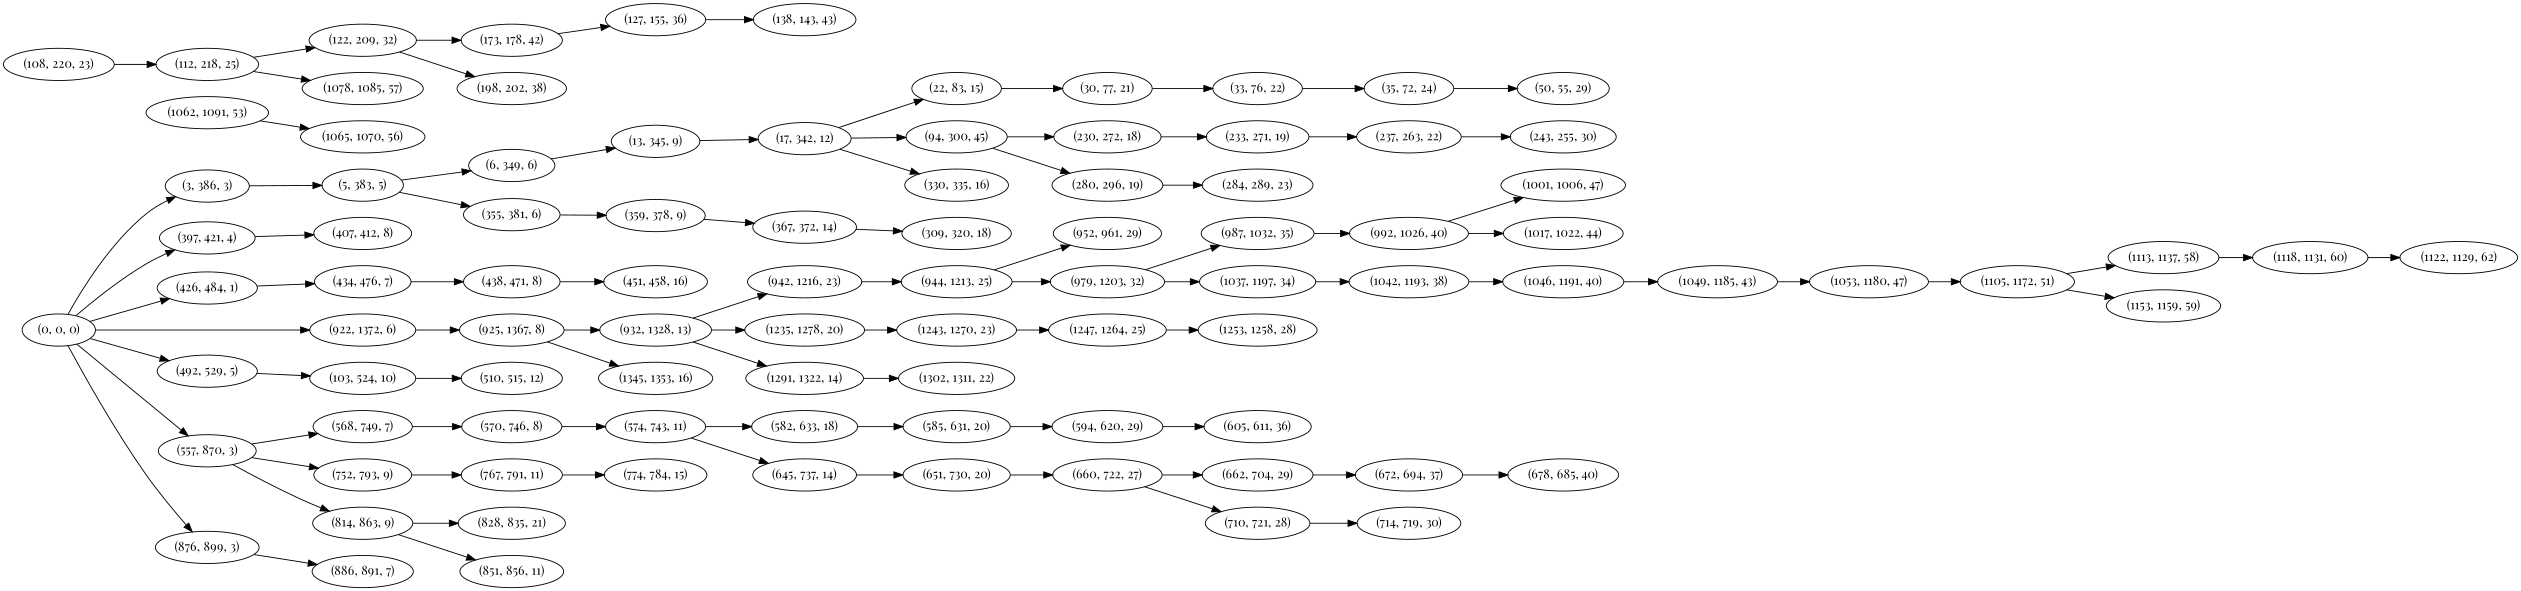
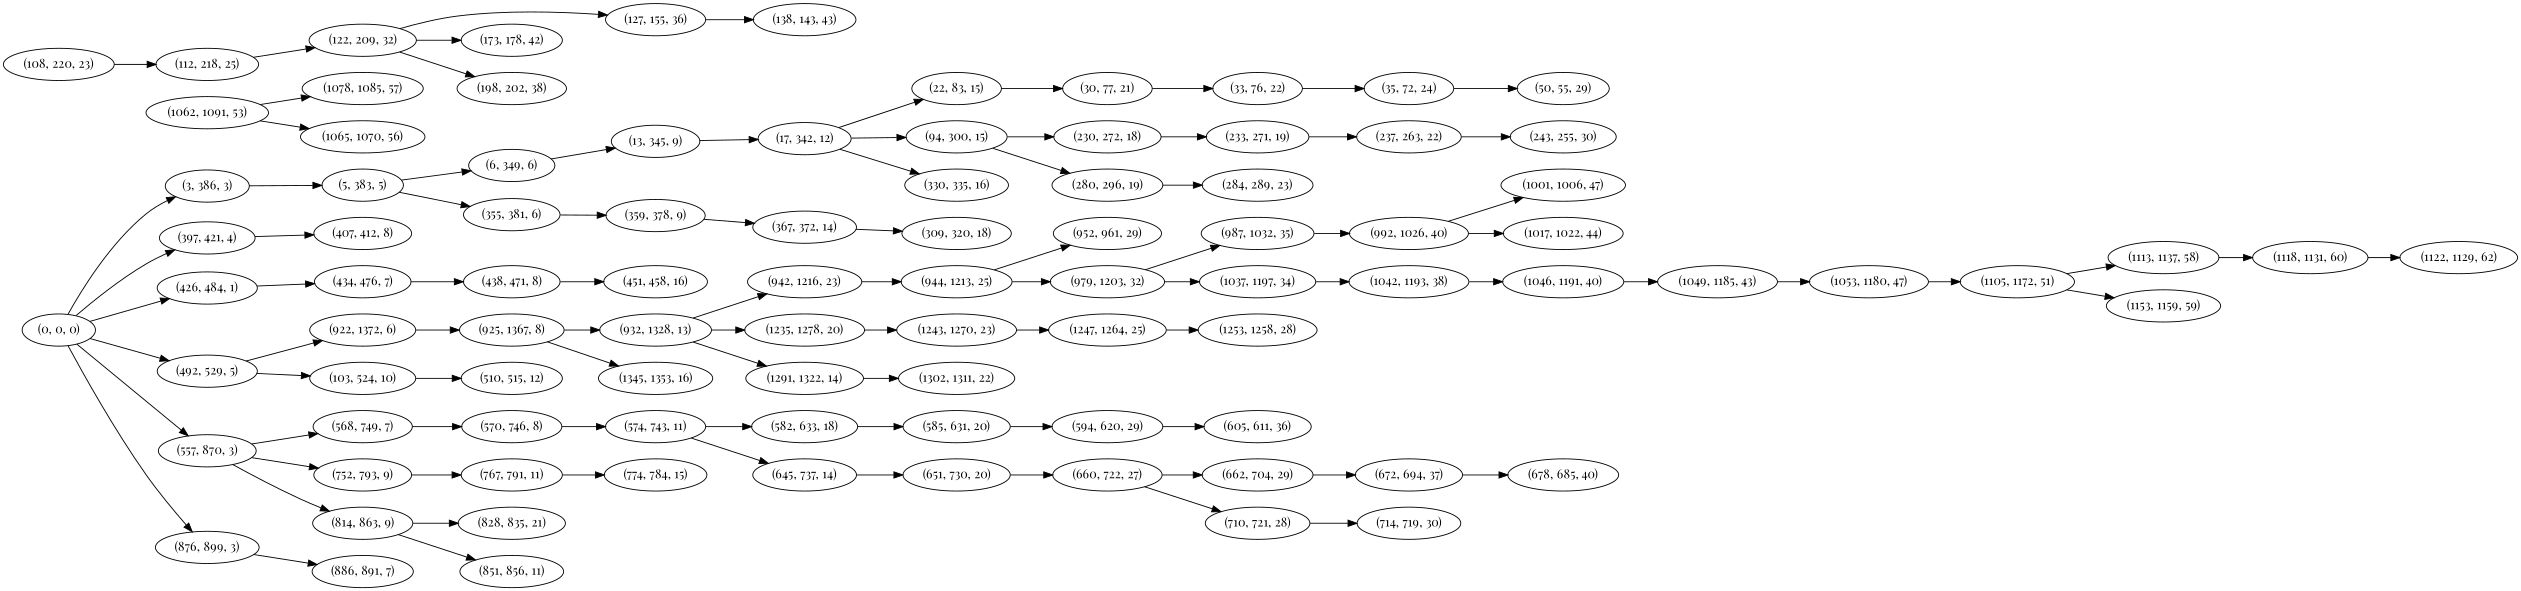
edge "(173, 178, 42)" -> "(127, 155, 36)": now "(122, 209, 32)" -> "(127, 155, 36)"
edge "(112, 218, 25)" -> "(1078, 1085, 57)": now "(1062, 1091, 53)" -> "(1078, 1085, 57)"
node "(94, 300, 45)": label "(94, 300, 45)" -> "(94, 300, 15)"
edge "(0, 0, 0)" -> "(922, 1372, 6)": now "(492, 529, 5)" -> "(922, 1372, 6)"
